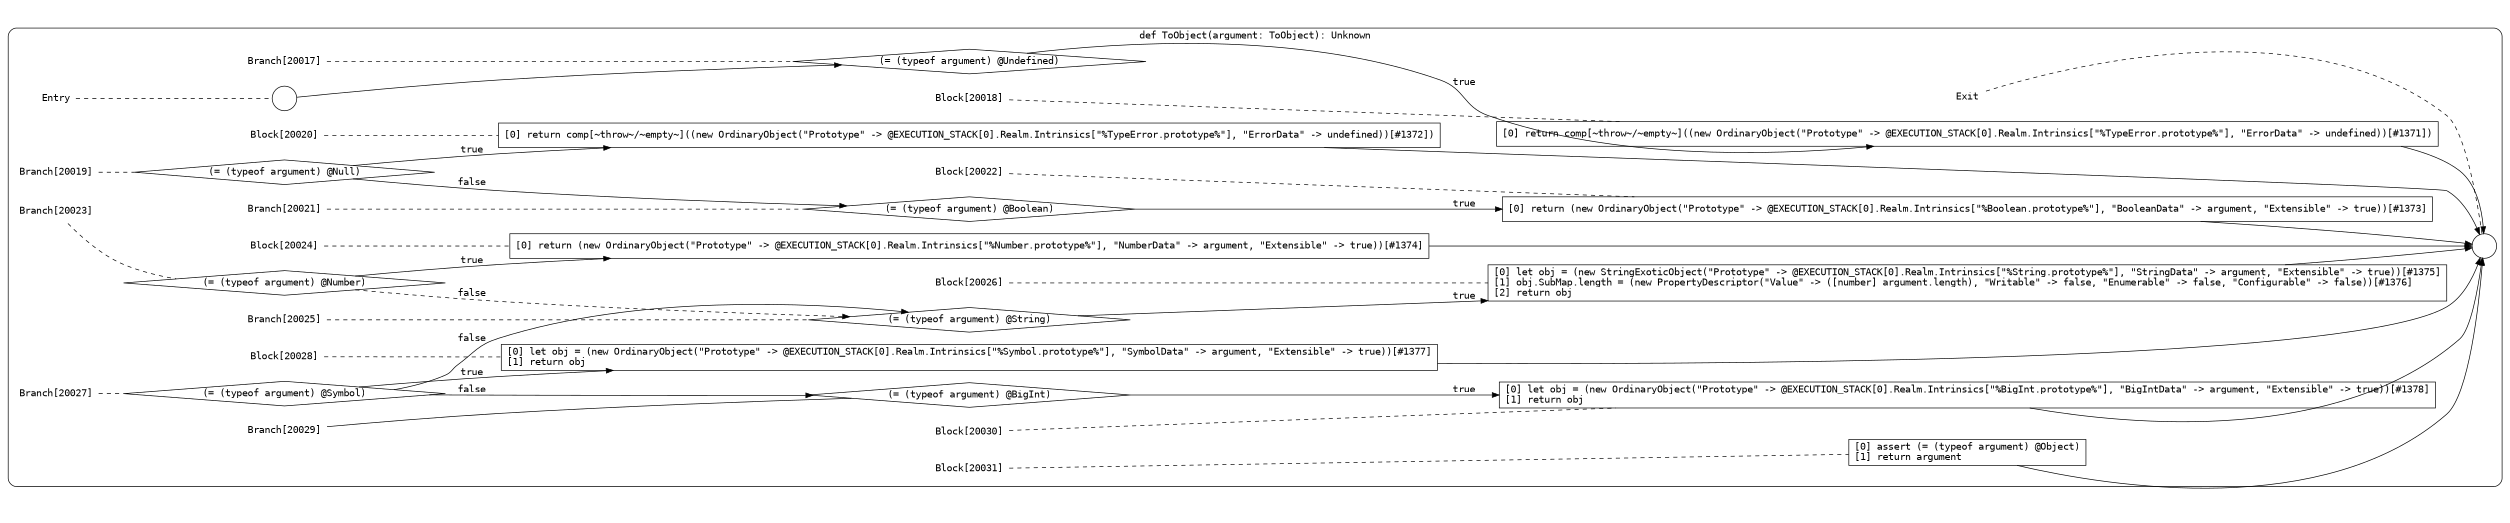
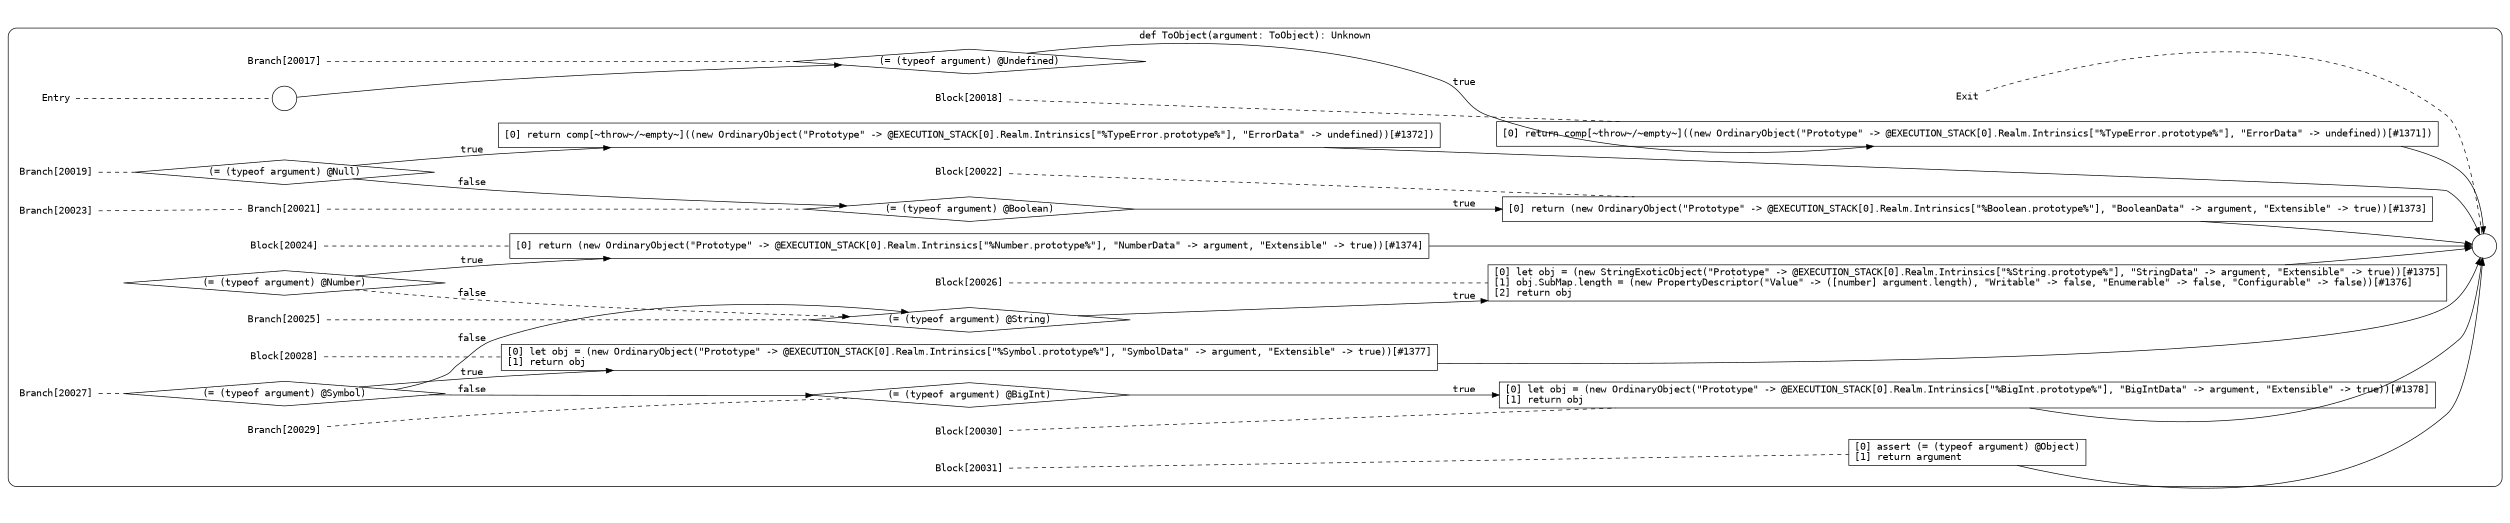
node "Block[20020]": removed
edge "Branch[20023]" -- "(= (typeof argument) @Number)": now "Branch[20023]" -- "Branch[20021]"
edge "(= (typeof argument) @BigInt)" -- "Branch[20029]": style solid -> dashed
